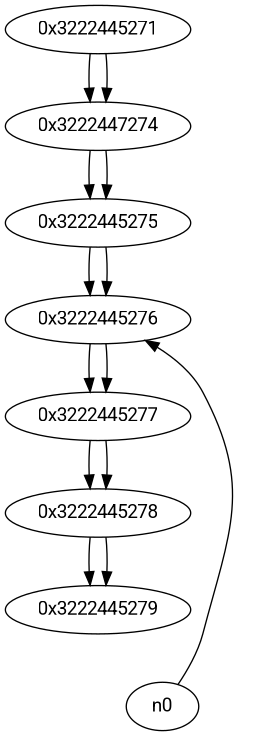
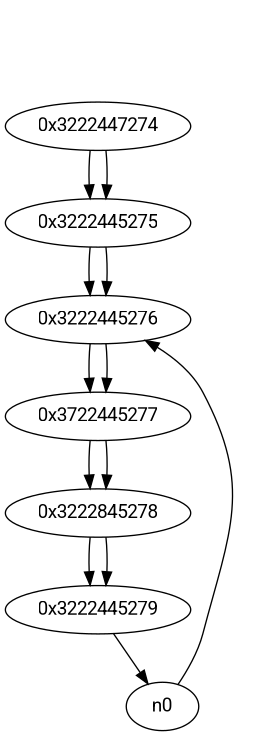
node "0x3222445271": removed
node "0x3222445277": label "0x3222445277" -> "0x3722445277"
node "0x3222445278": label "0x3222445278" -> "0x3222845278"
edge "0x3222445279" -> "n0": added
